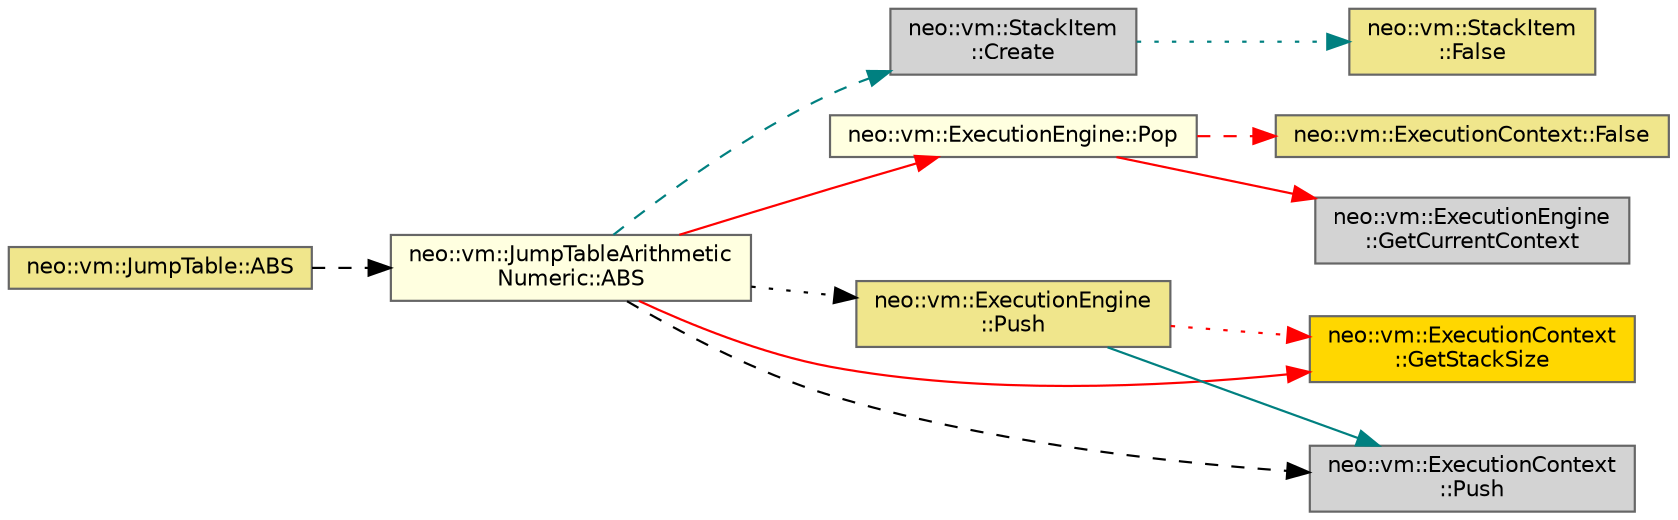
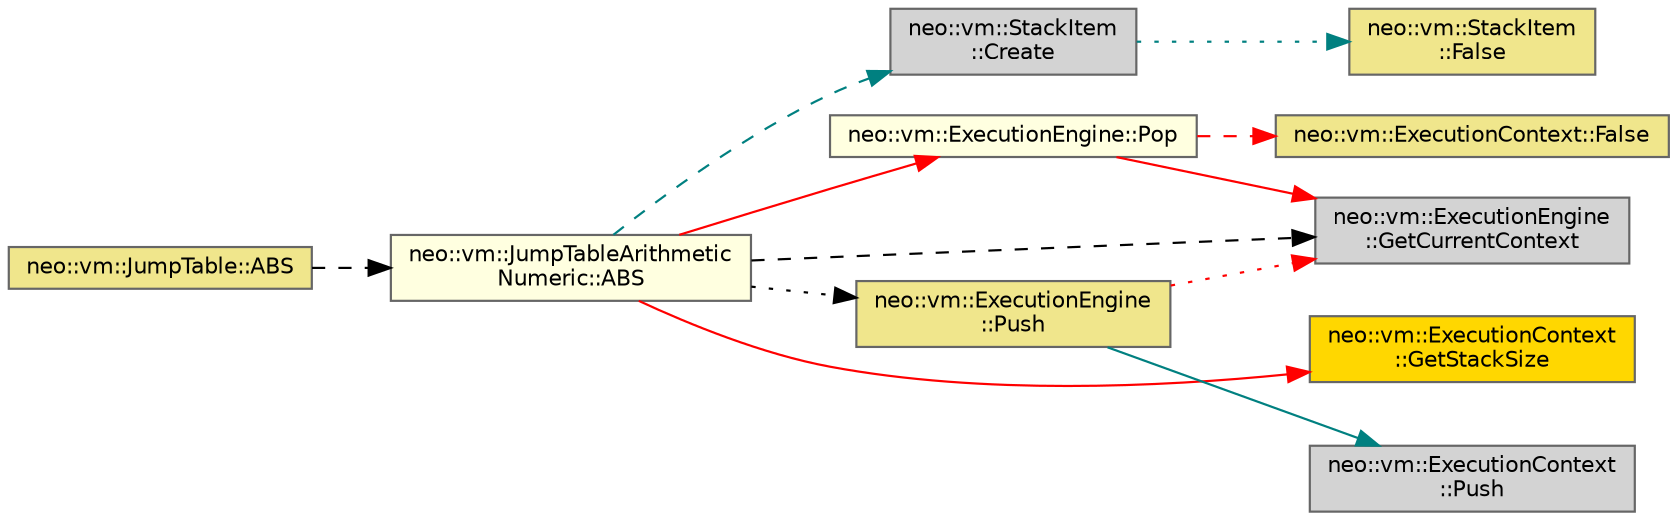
edge "neo::vm::ExecutionEngine ::Push" -> "neo::vm::ExecutionContext ::GetStackSize": now "neo::vm::ExecutionEngine ::Push" -> "neo::vm::ExecutionEngine ::GetCurrentContext"
edge "neo::vm::JumpTableArithmetic Numeric::ABS" -> "neo::vm::ExecutionContext ::Push": now "neo::vm::JumpTableArithmetic Numeric::ABS" -> "neo::vm::ExecutionEngine ::GetCurrentContext"
